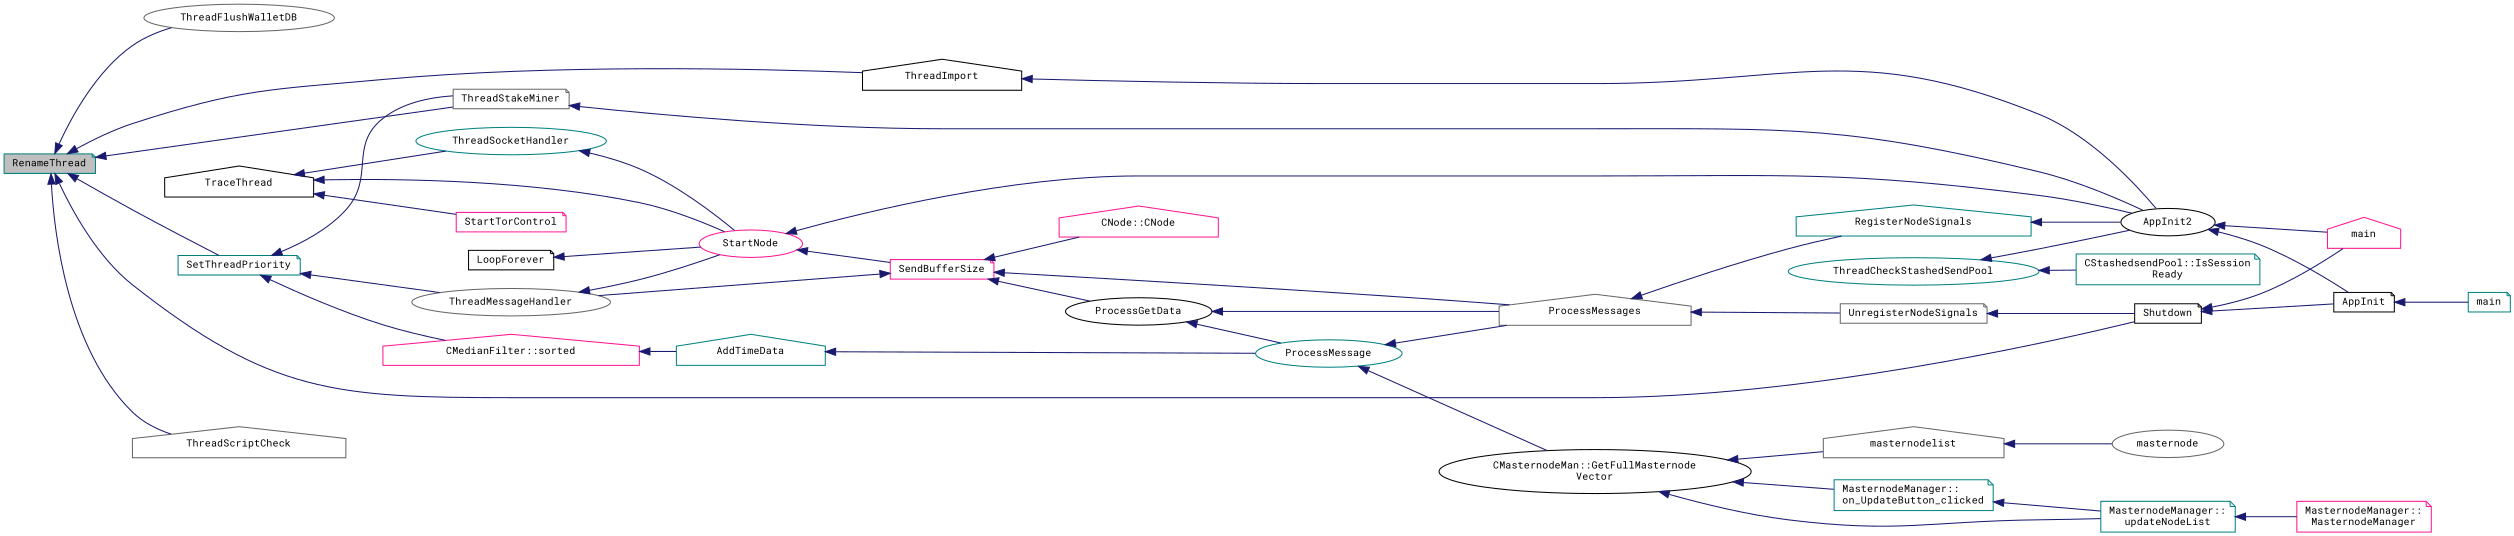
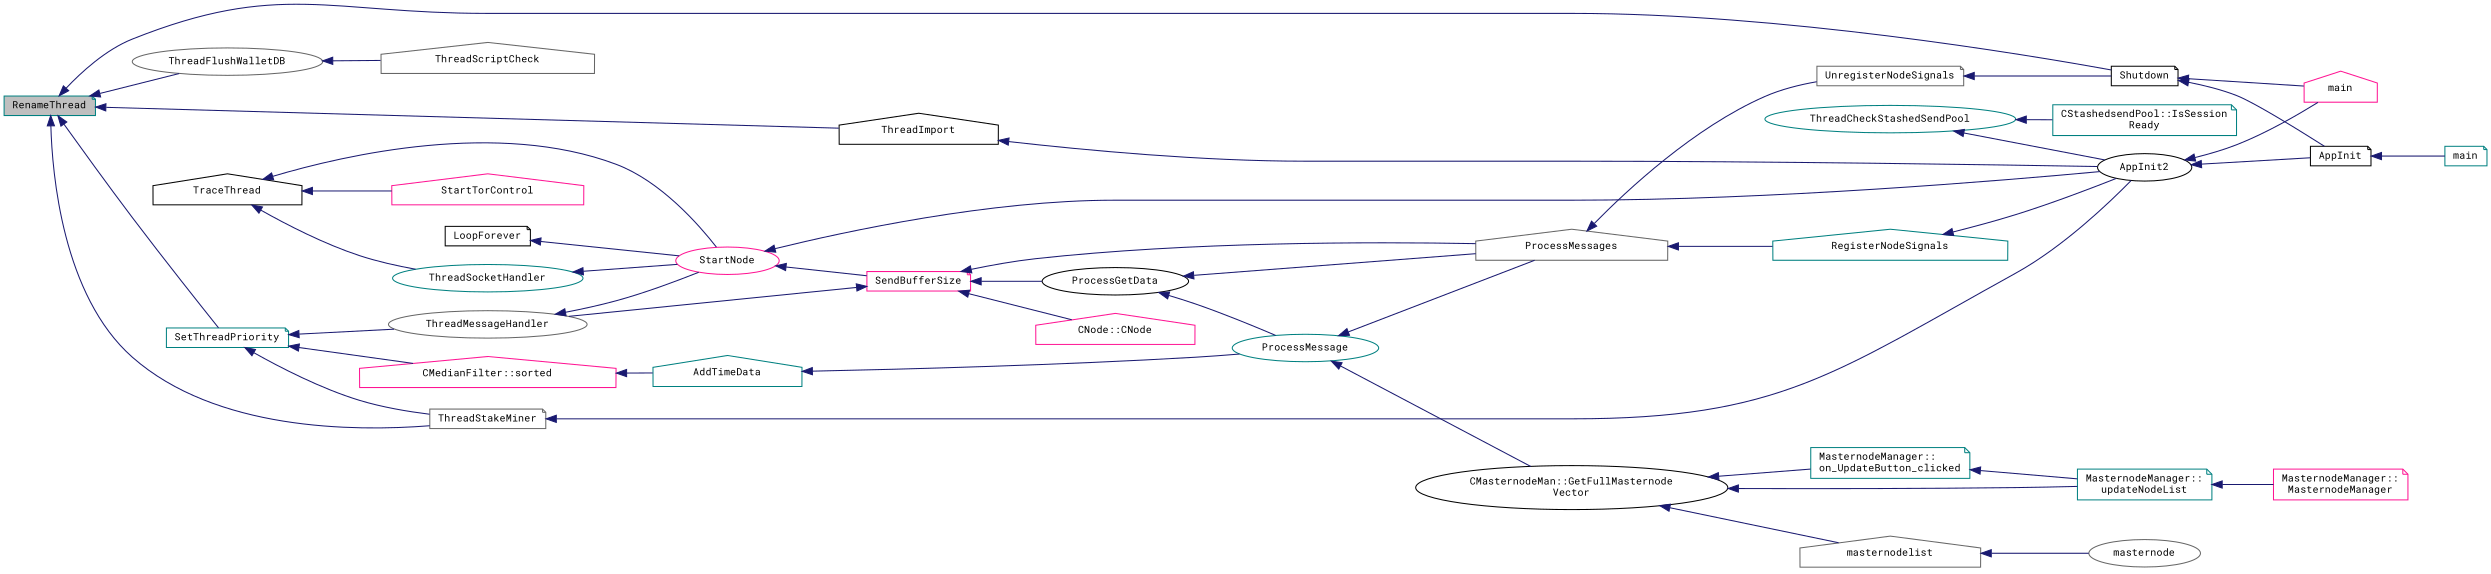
node "StartTorControl": shape note -> house
edge "ThreadScriptCheck" -> "RenameThread": now "ThreadScriptCheck" -> "ThreadFlushWalletDB"
